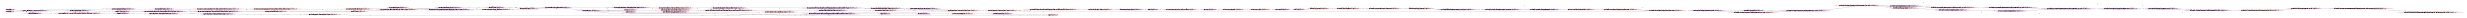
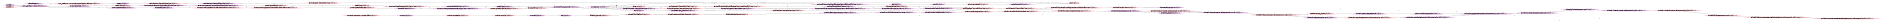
node "testNoInitialState['0', '1', '0']": shape ellipse -> diamond
node "replayAll()@@@25@@@['0', '0', '1']": removed
